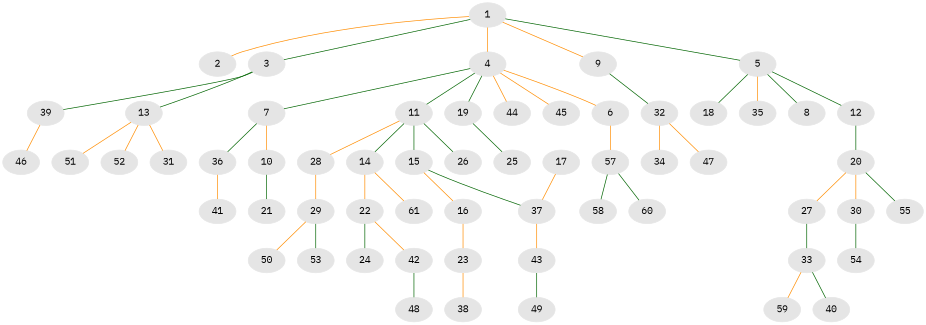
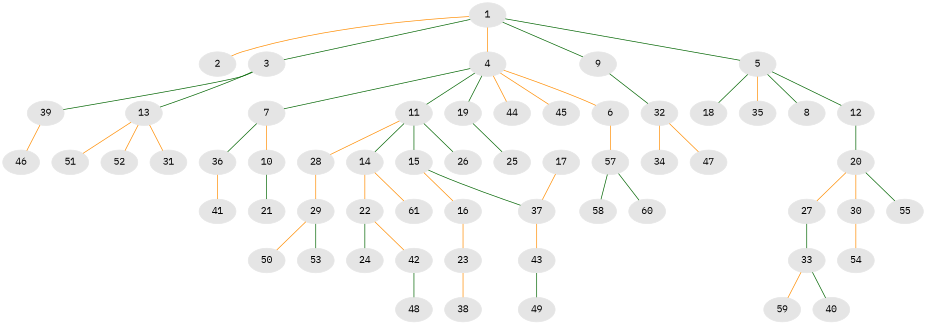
edge "1" -- "9": color darkorange -> darkgreen
edge "30" -- "54": color darkgreen -> darkorange
